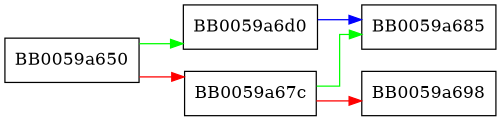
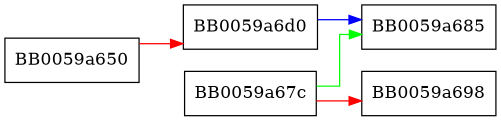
edge "BB0059a650" -> "BB0059a6d0": color green -> red
edge "BB0059a650" -> "BB0059a67c": removed
